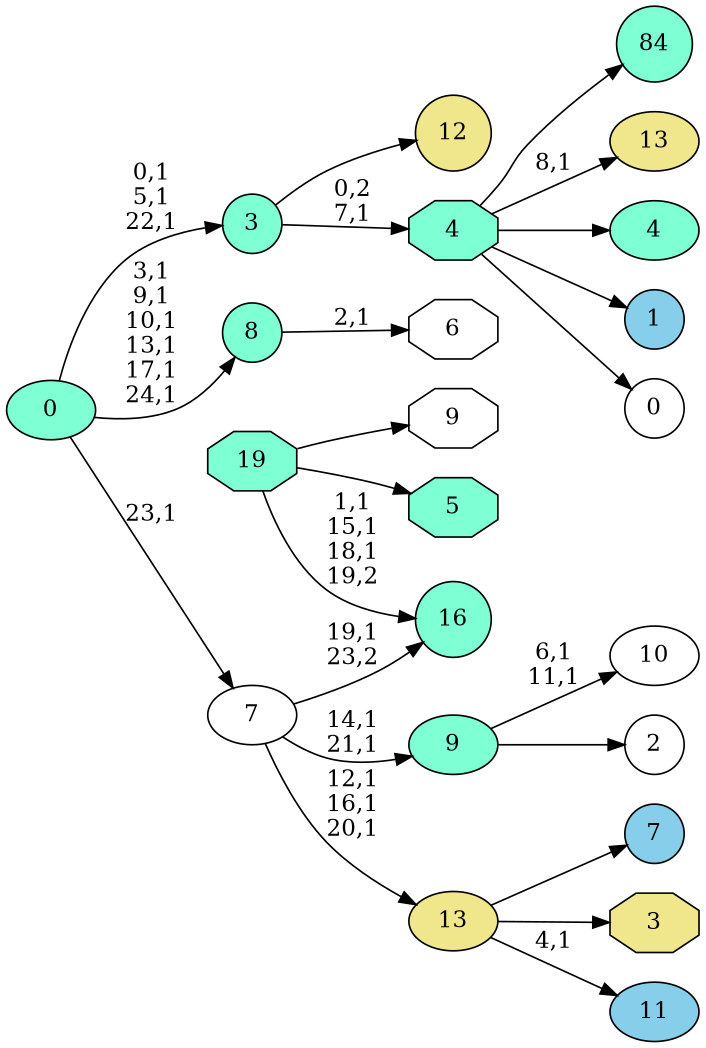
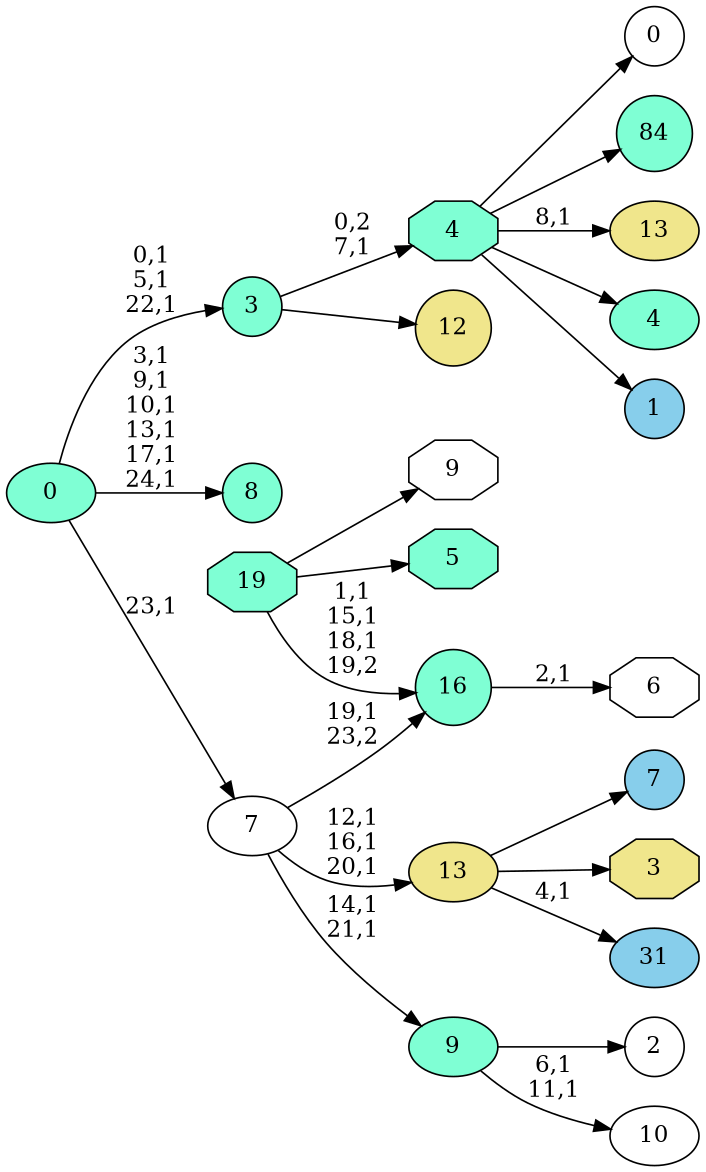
edge "8" -> "6": now "16" -> "6"
node "11": label "11" -> "31"
